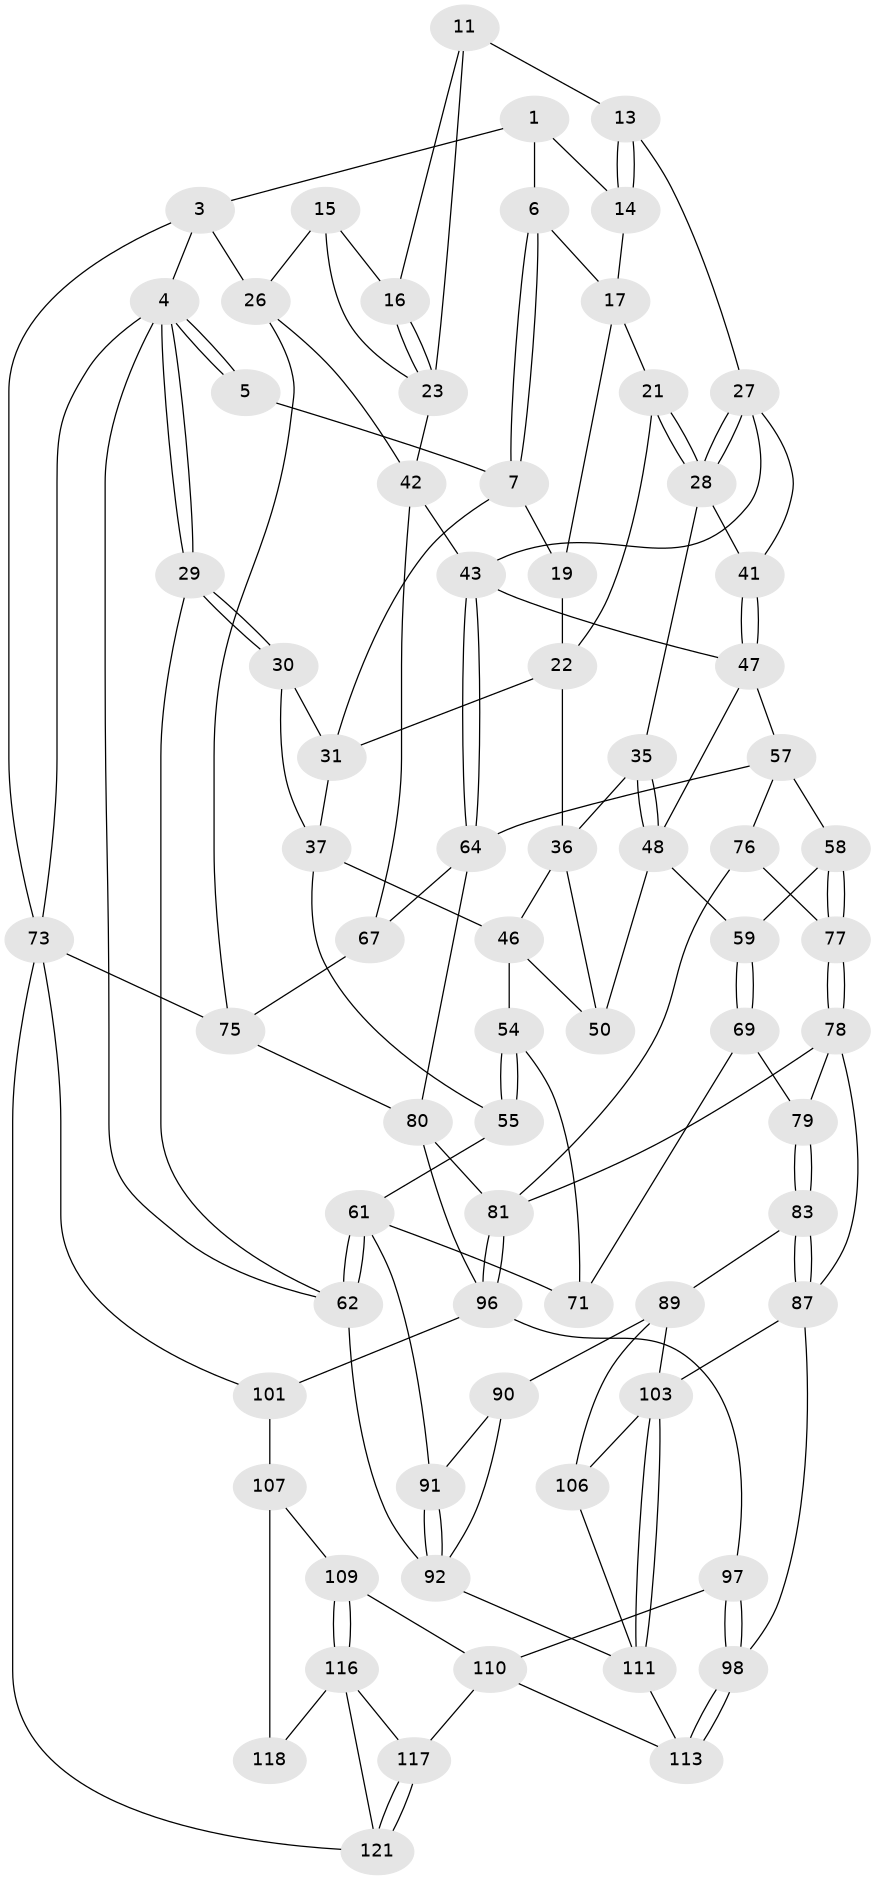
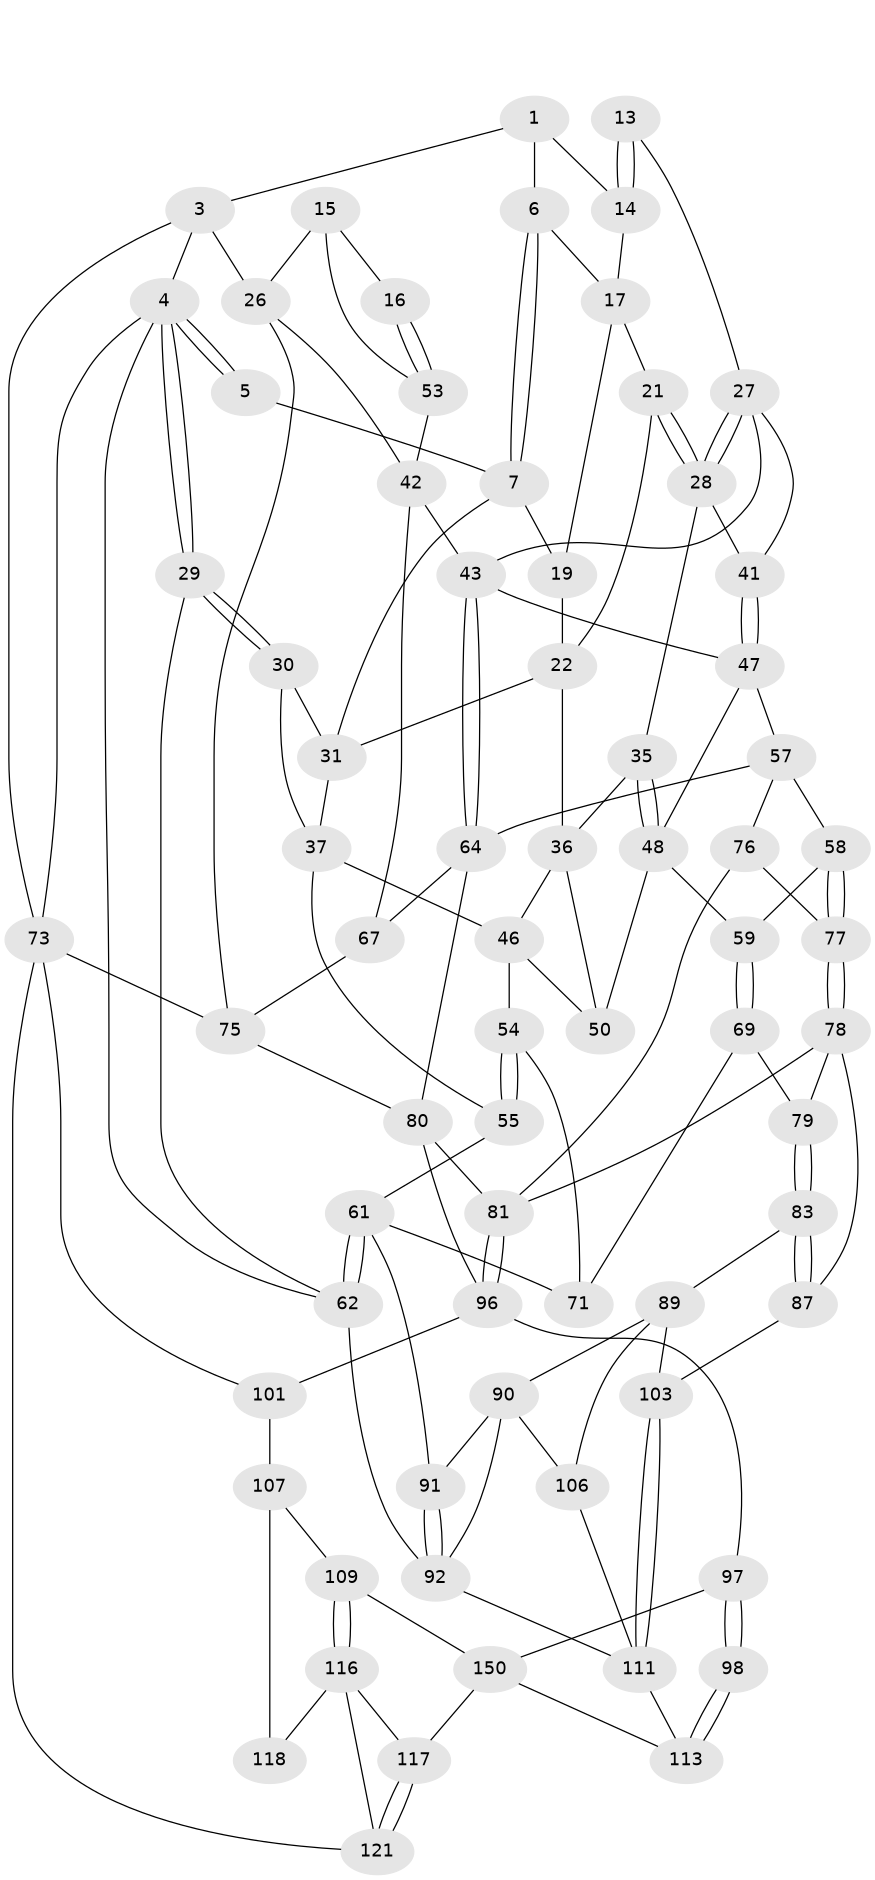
node "11": removed
node "23": label "23" -> "53"
edge "103" -- "106": now "90" -- "106"
edge "87" -- "98": removed
node "110": label "110" -> "150"
